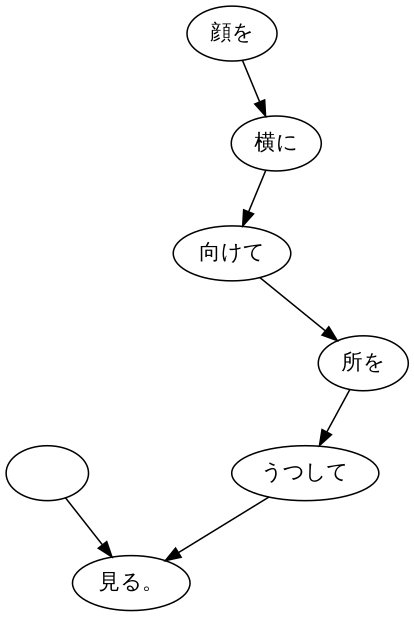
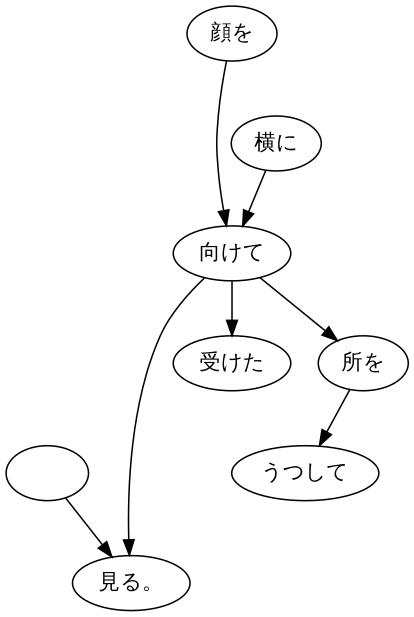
edge "顔を" -> "横に": now "顔を" -> "向けて"
node "受けた": added
edge "うつして" -> "見る。": now "向けて" -> "見る。"
